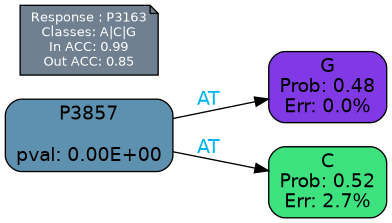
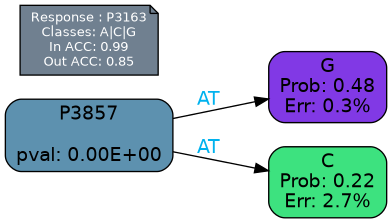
node "G Prob: 0.48 Err: 0.0%": label "G Prob: 0.48 Err: 0.0%" -> "G Prob: 0.48 Err: 0.3%"
node "C Prob: 0.52 Err: 2.7%": label "C Prob: 0.52 Err: 2.7%" -> "C Prob: 0.22 Err: 2.7%"
